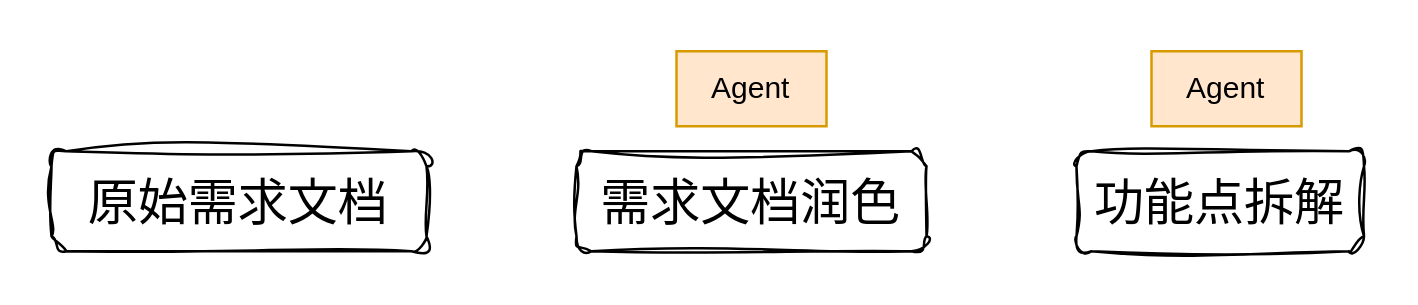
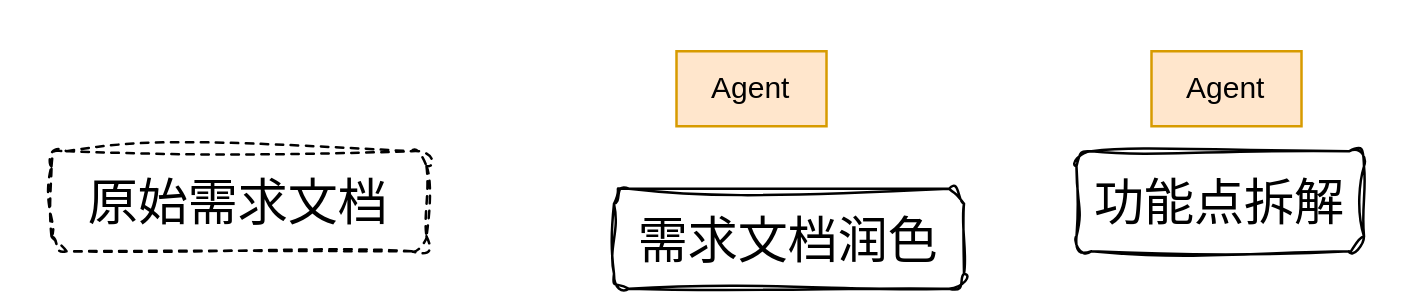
node "原始需求文档": style solid -> dashed
node "需求文档润色": moved (751, 201) -> (789, 239)
